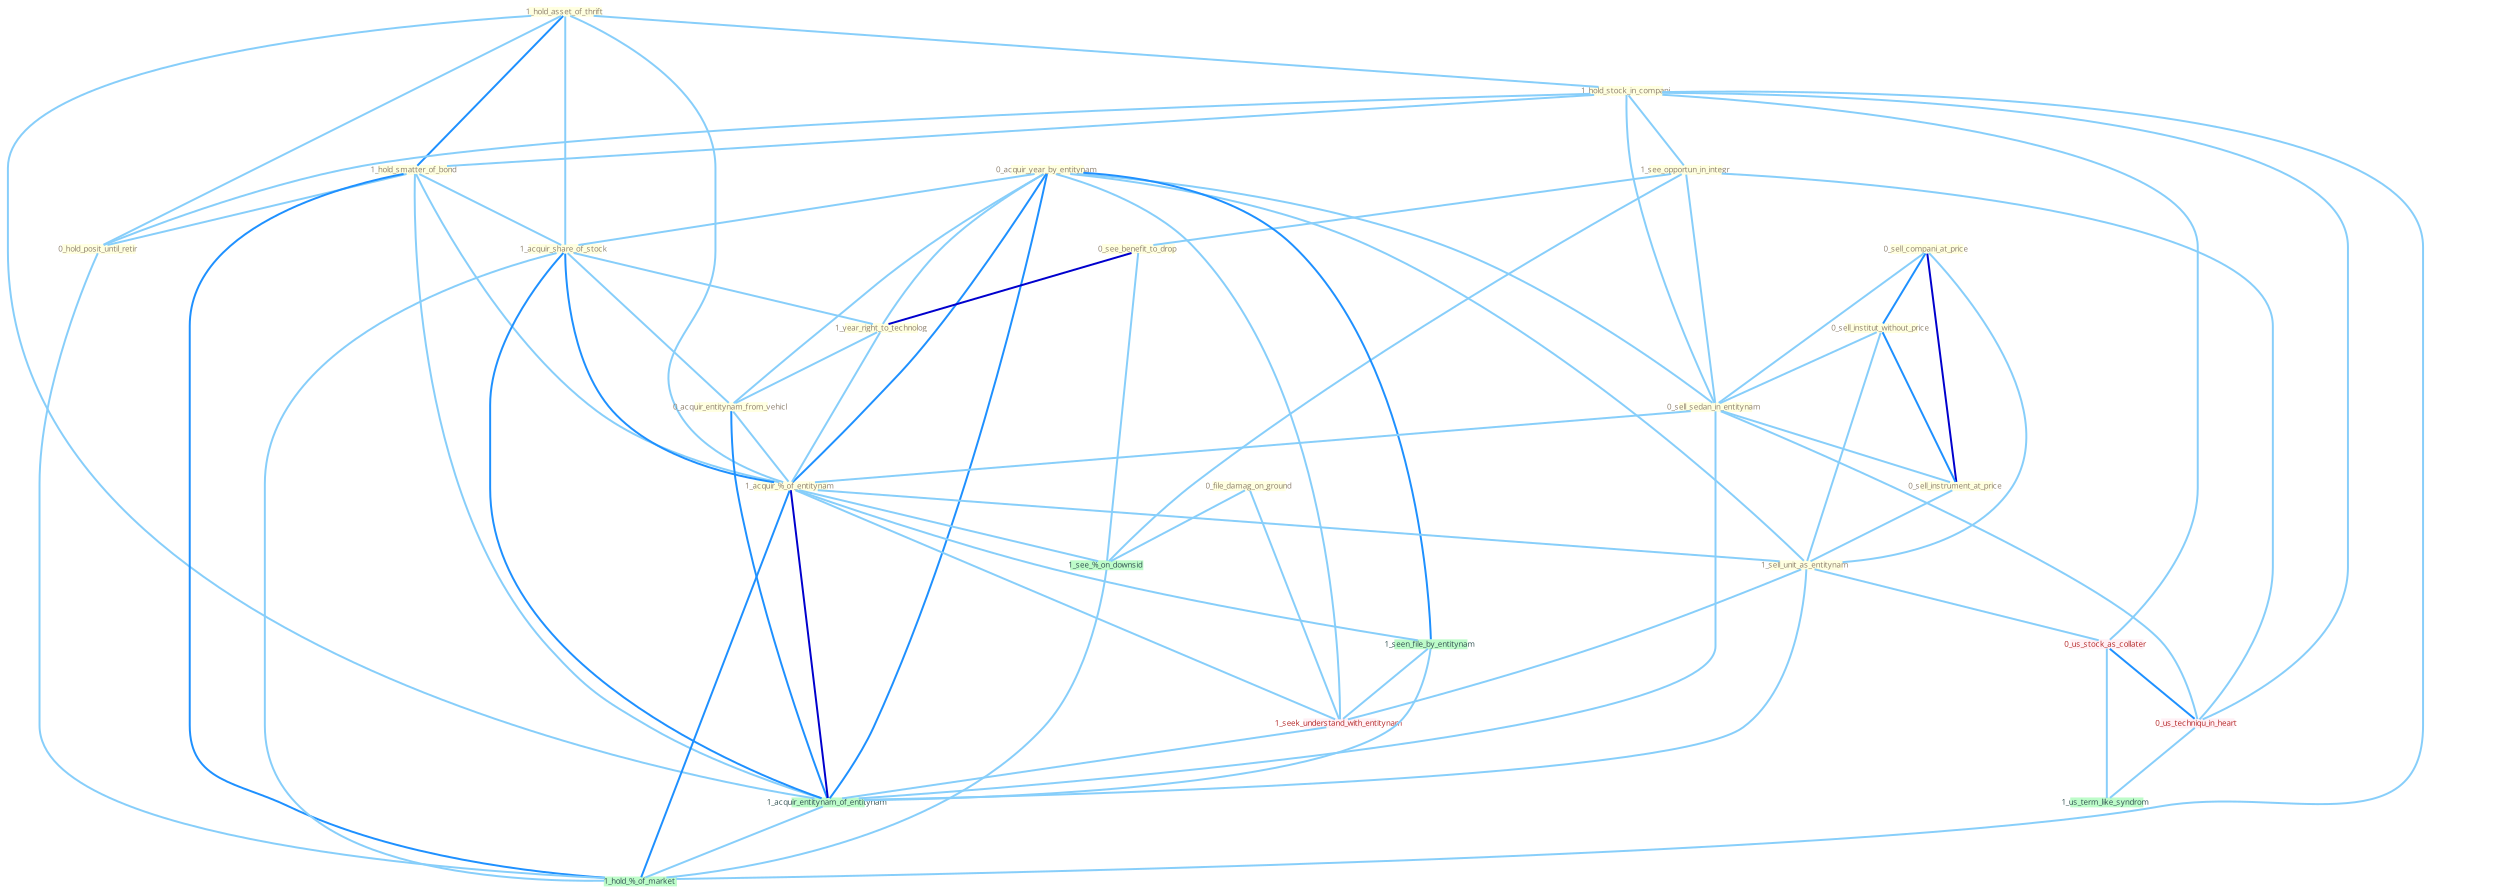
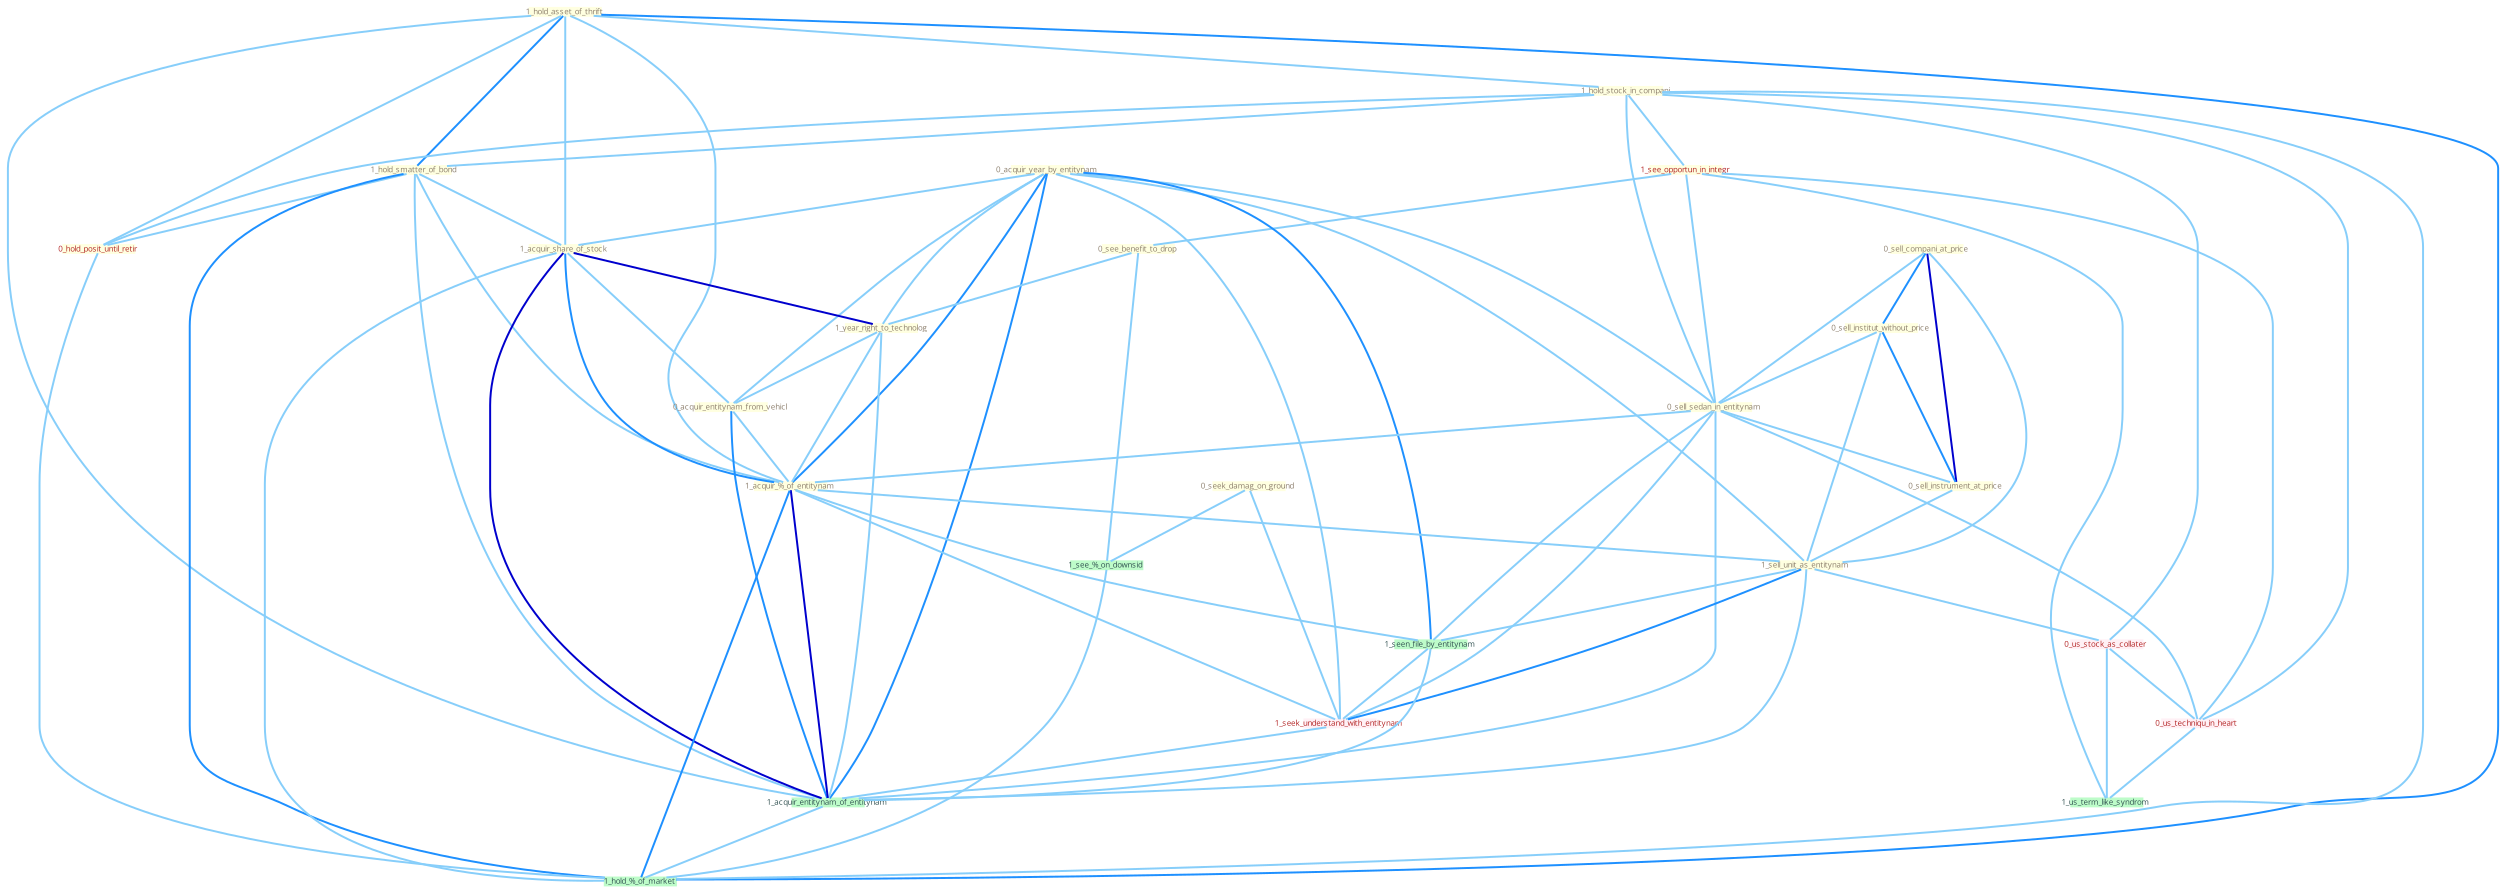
node "1_see_opportun_in_integr": fontcolor #8b7d6b -> #b22222
node "0_hold_posit_until_retir": fontcolor #8b7d6b -> #b22222
edge "1_acquir_share_of_stock" -- "1_year_right_to_technolog": color #87cefa -> #0000cd
edge "0_see_benefit_to_drop" -- "1_year_right_to_technolog": color #0000cd -> #87cefa
edge "1_see_opportun_in_integr" -- "1_see_%_on_downsid": now "1_see_opportun_in_integr" -- "1_us_term_like_syndrom"
edge "1_hold_asset_of_thrift" -- "1_hold_%_of_market": added
node "0_file_damag_on_ground": label "0_file_damag_on_ground" -> "0_seek_damag_on_ground"
edge "0_sell_sedan_in_entitynam" -- "1_seen_file_by_entitynam": added
edge "1_acquir_%_of_entitynam" -- "1_see_%_on_downsid": removed
edge "1_year_right_to_technolog" -- "1_acquir_entitynam_of_entitynam": added
edge "1_acquir_share_of_stock" -- "1_acquir_entitynam_of_entitynam": color #1e90ff -> #0000cd
edge "0_sell_sedan_in_entitynam" -- "1_seek_understand_with_entitynam": added
edge "1_sell_unit_as_entitynam" -- "1_seen_file_by_entitynam": added
edge "1_sell_unit_as_entitynam" -- "1_seek_understand_with_entitynam": color #87cefa -> #1e90ff
edge "0_us_stock_as_collater" -- "0_us_techniqu_in_heart": color #1e90ff -> #87cefa
